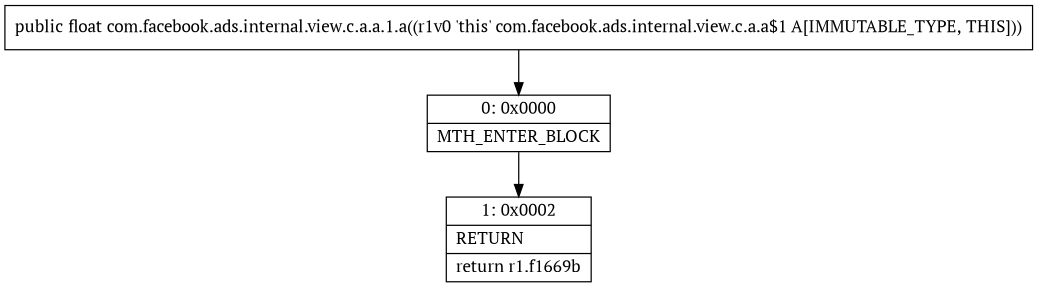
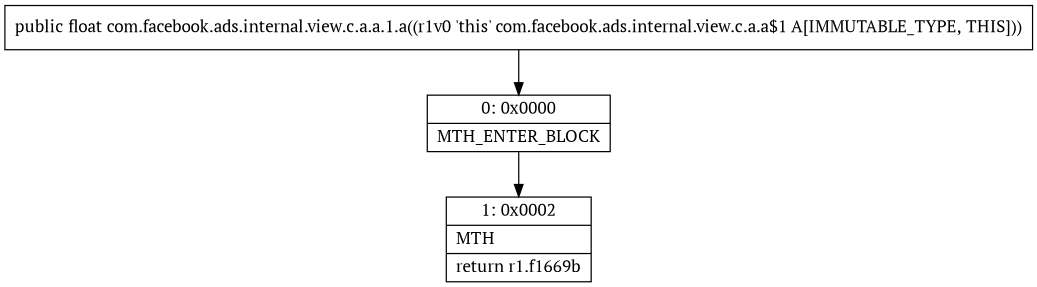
node "1: 0x0002": text "RETURN" -> "MTH"
